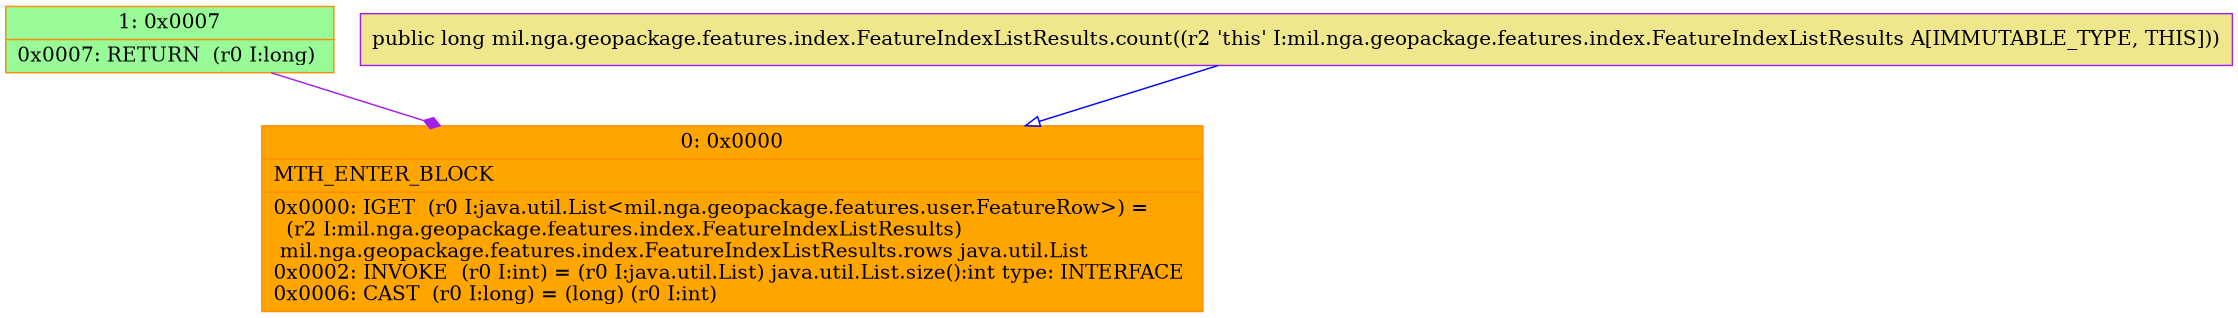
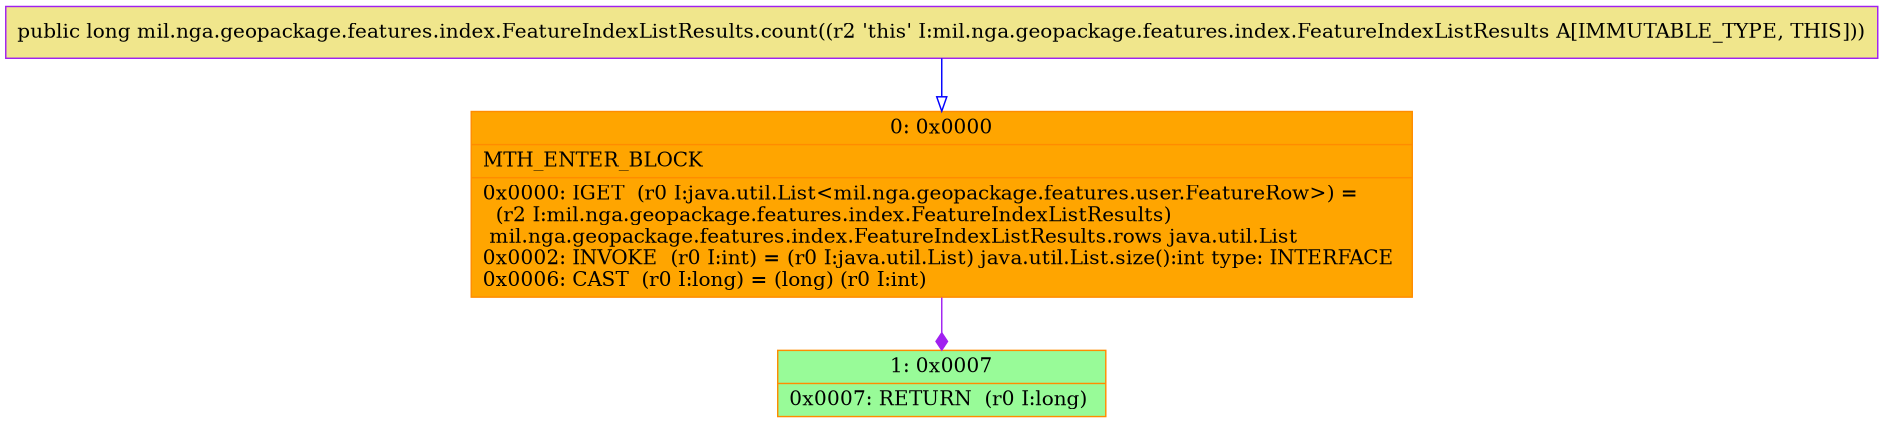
edge "1: 0x0007" -> "0: 0x0000": reversed
